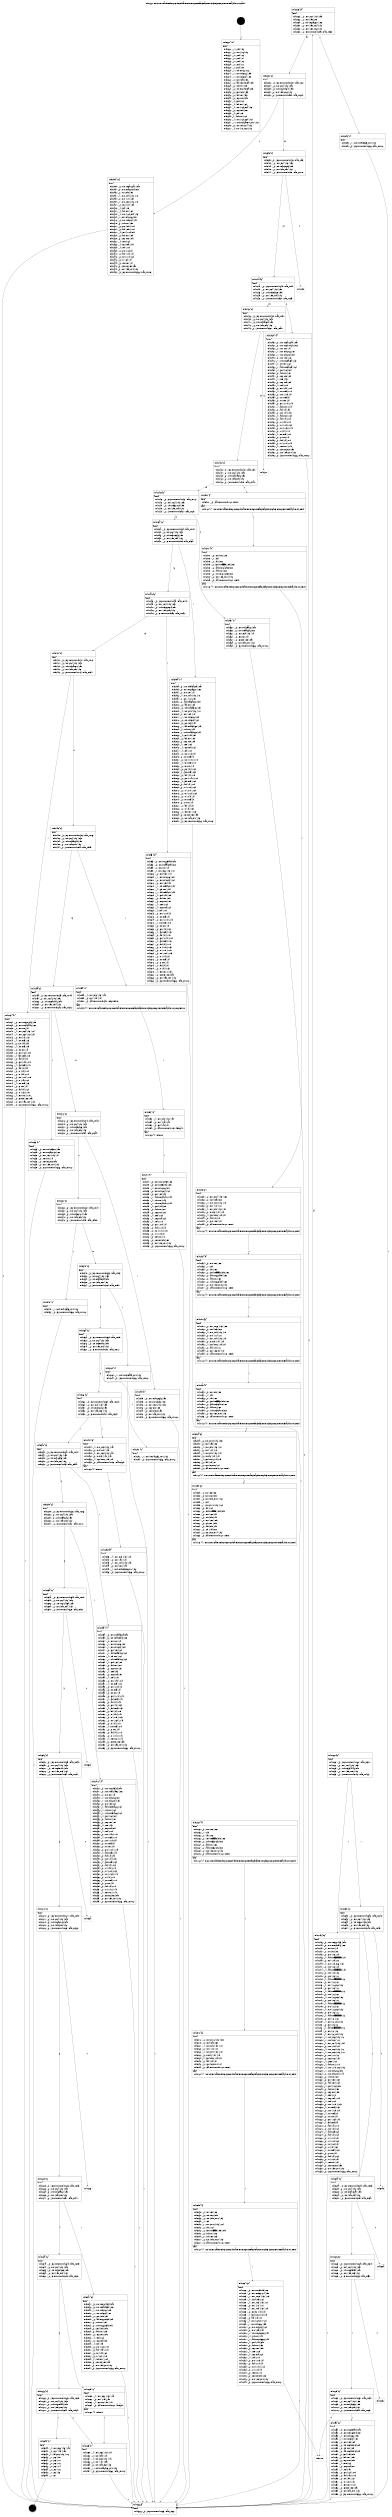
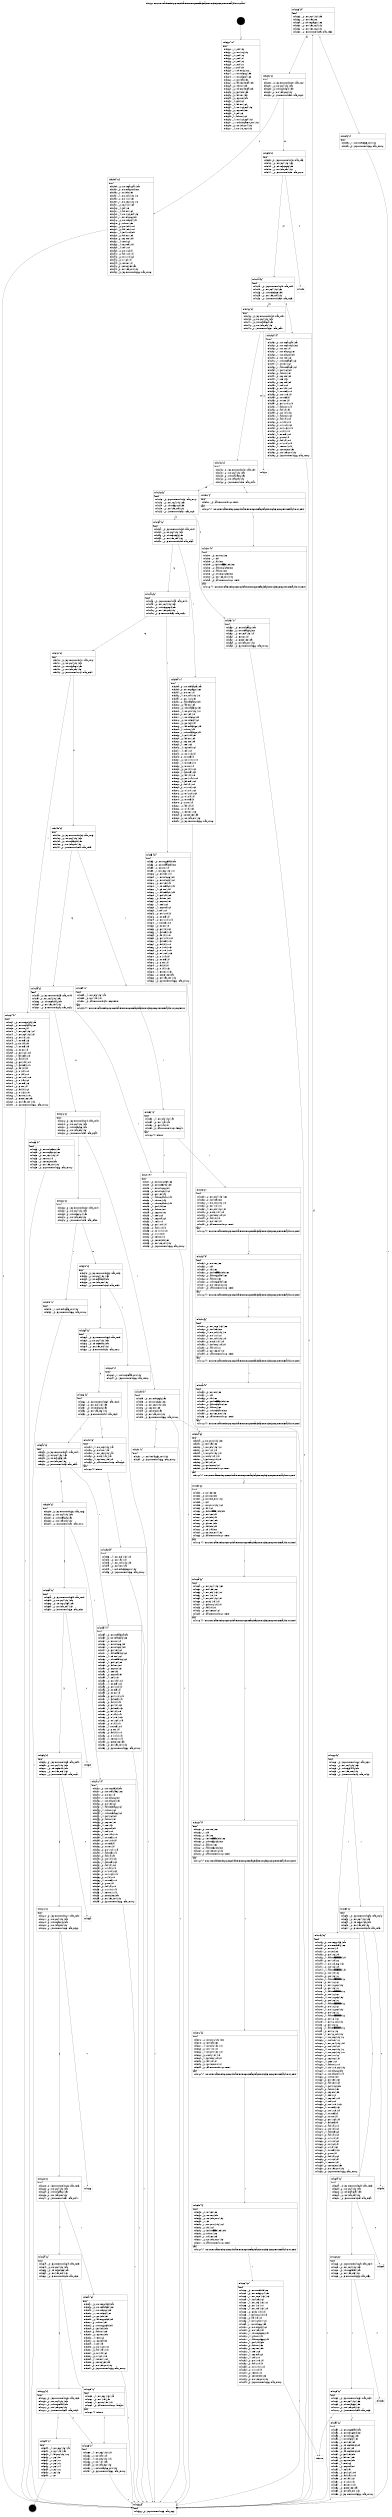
edge "0x402b07 [40]" -> "0x402b2f [37]": now "0x402f05 [15]" -> "0x402b2f [37]"
edge "0x4024fa [28]" -> "0x4028a8 [27]": now "0x4024fa [28]" -> "0x402f14 [94]"
edge "0x40256a [28]" -> "0x402f72 [12]": now "0x402909 [27]" -> "0x402f72 [12]"
edge "0x402ba2 [40]" -> "0x402bca [38]": now "0x402909 [27]" -> "0x402bca [38]"
node "0x402c2a [38]": added
